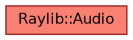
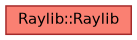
node "Raylib::Audio": label "Raylib::Audio" -> "Raylib::Raylib"
